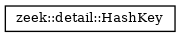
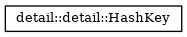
node "zeek::detail::HashKey": label "zeek::detail::HashKey" -> "detail::detail::HashKey"
